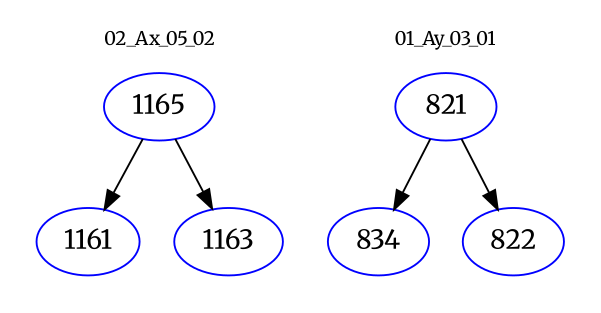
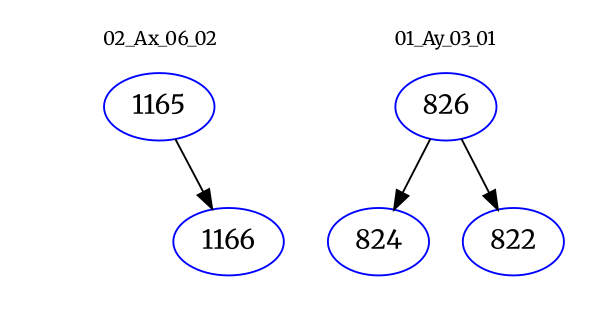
cluster "02_Ax_05_02": label "02_Ax_05_02" -> "02_Ax_06_02"
node "821": label "821" -> "826"
node "1161": removed
node "1163": label "1163" -> "1166"
node "834": label "834" -> "824"
